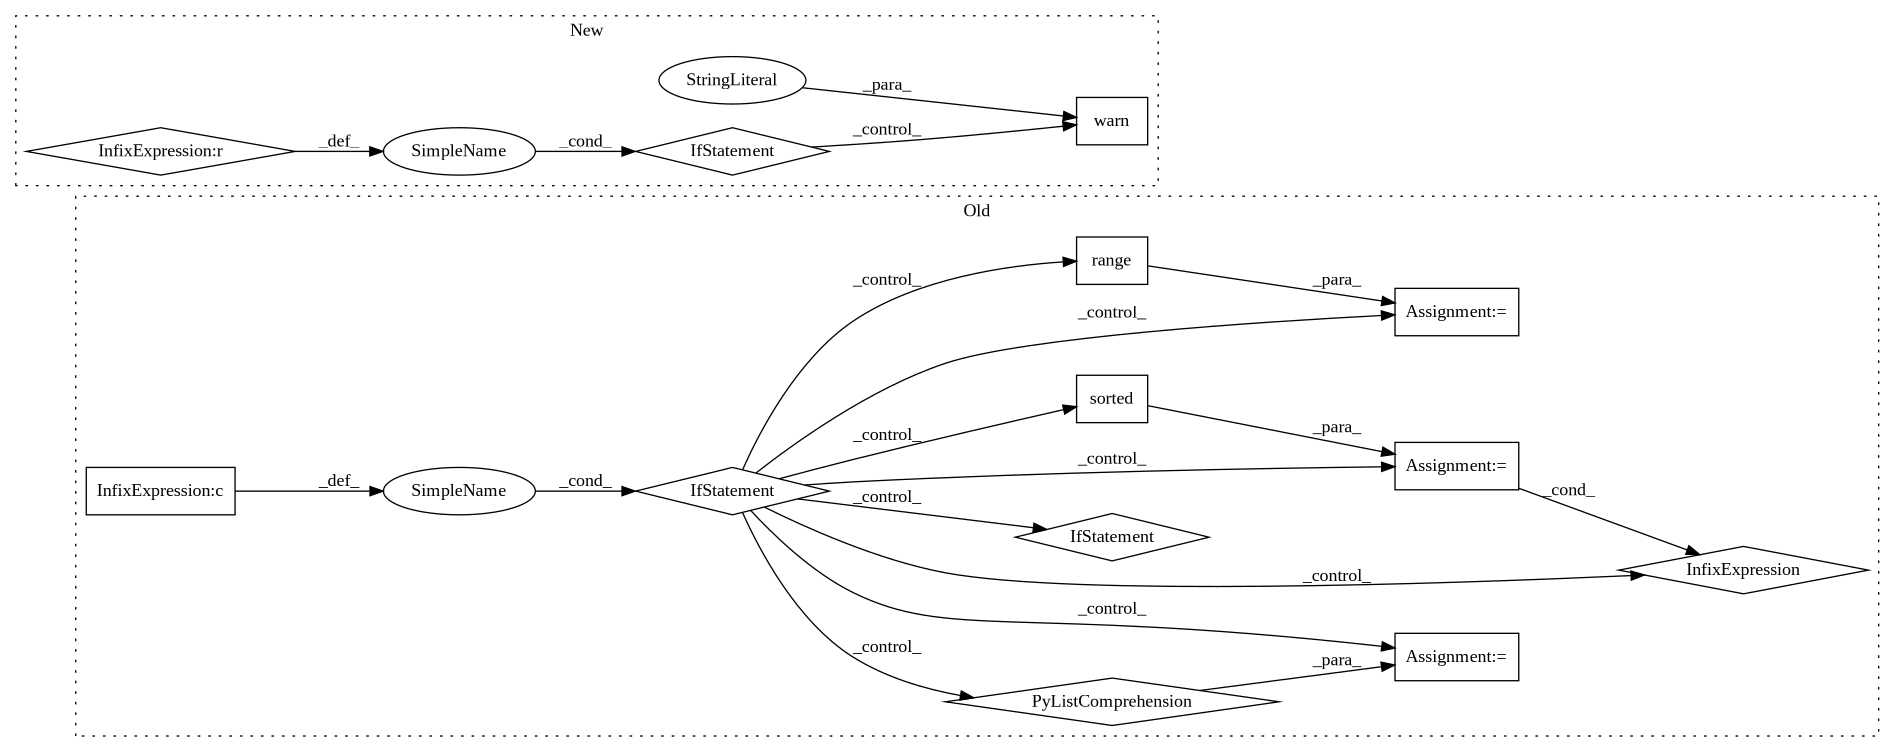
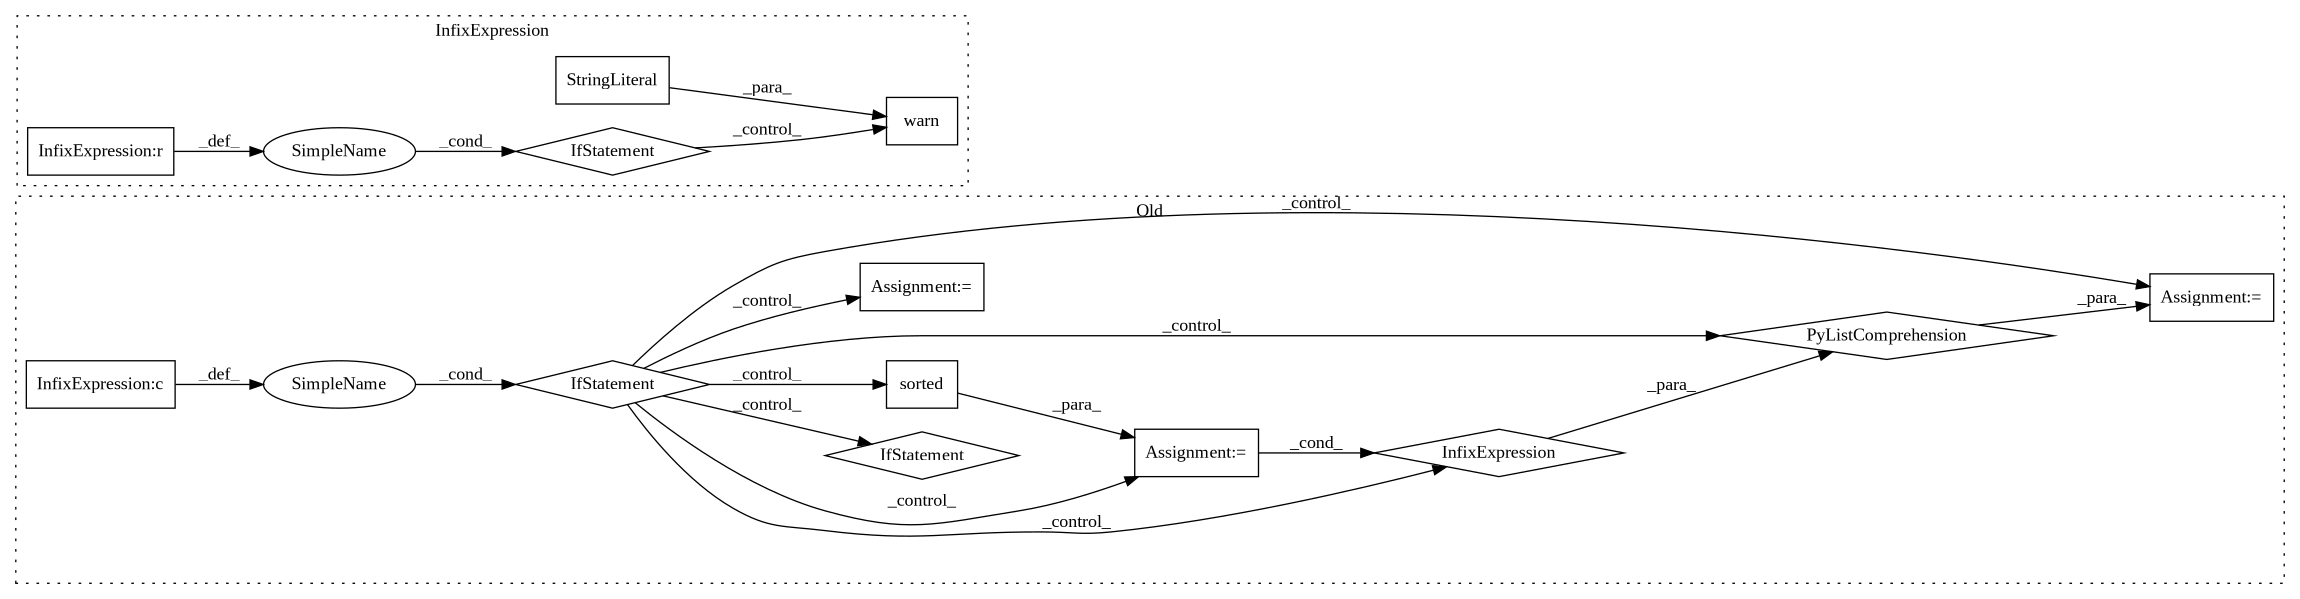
cluster "New": label "New" -> "InfixExpression"
node "StringLiteral": shape ellipse -> box
node "InfixExpression:r": shape diamond -> box
node "range": removed
edge "InfixExpression" -> "PyListComprehension": added, label "_para_"
